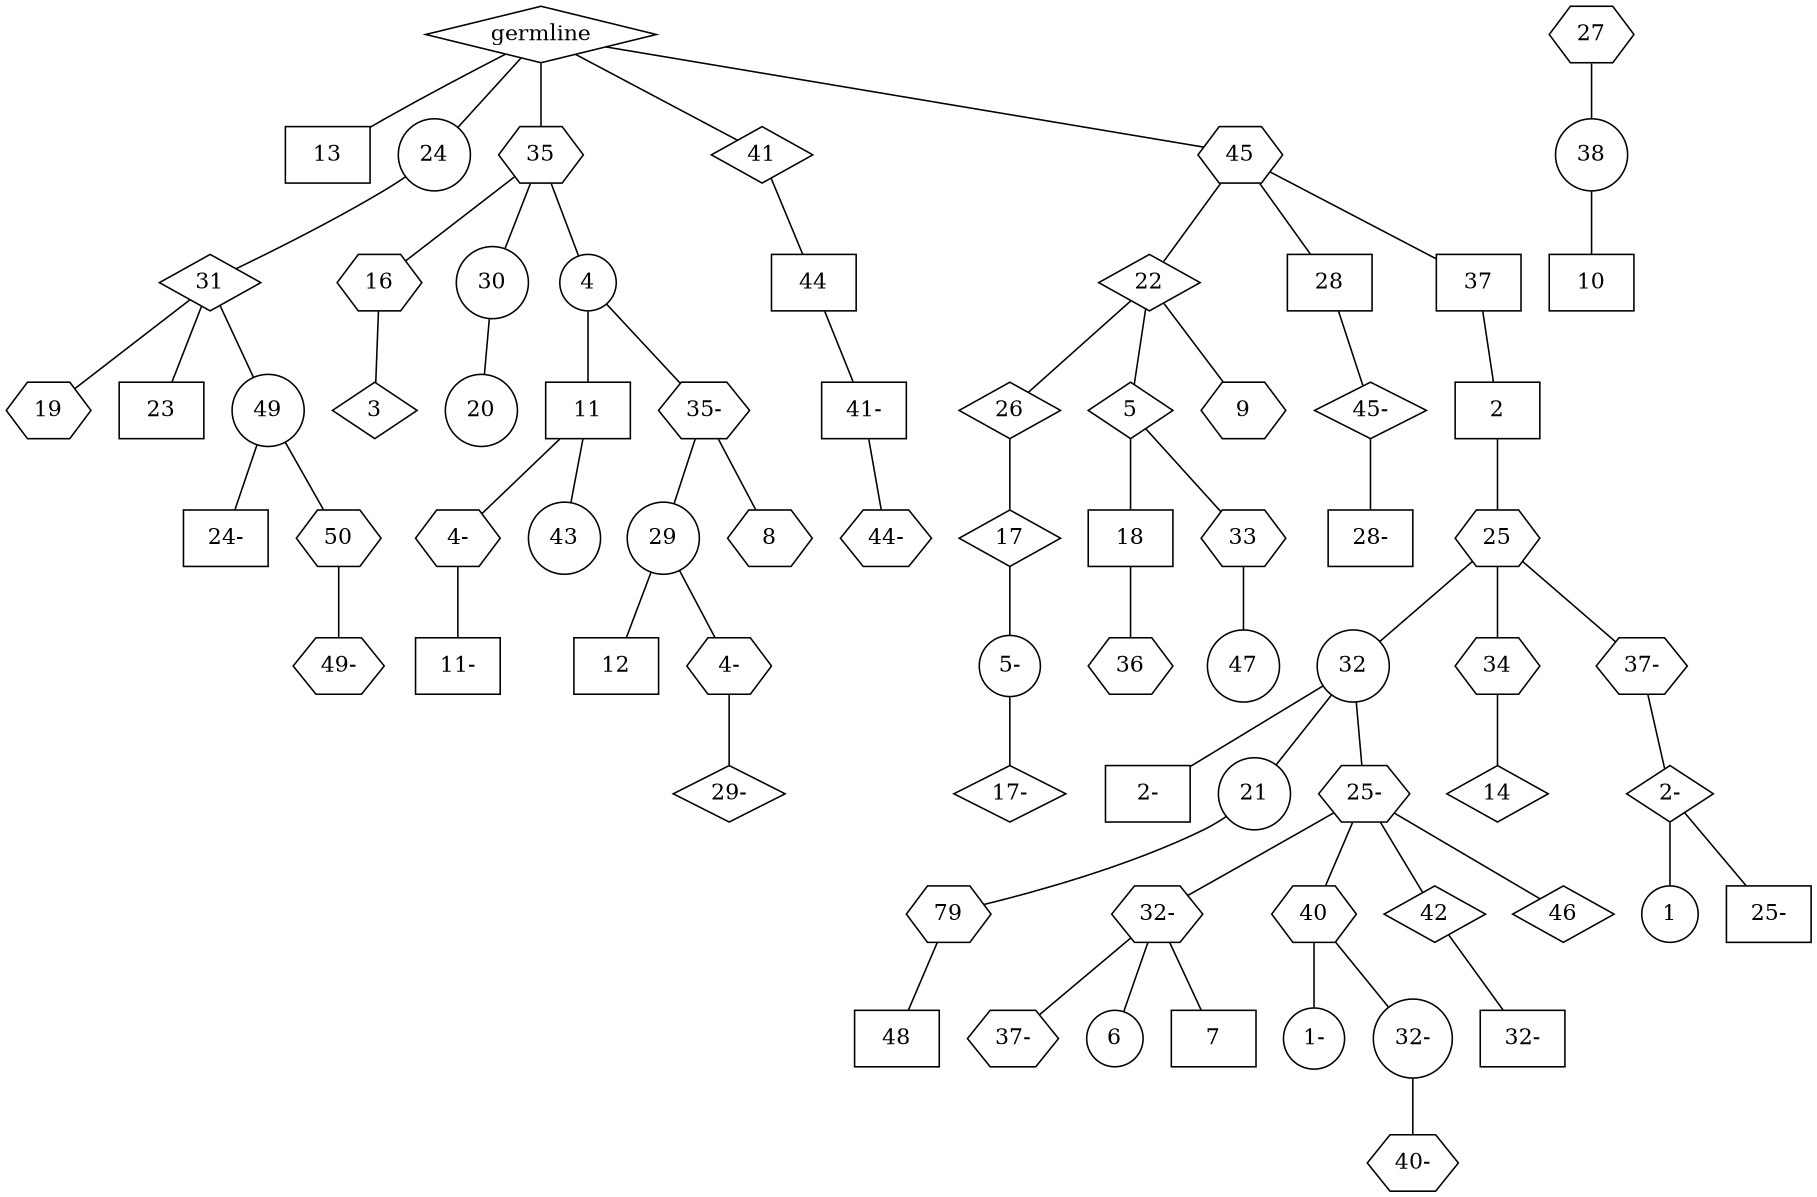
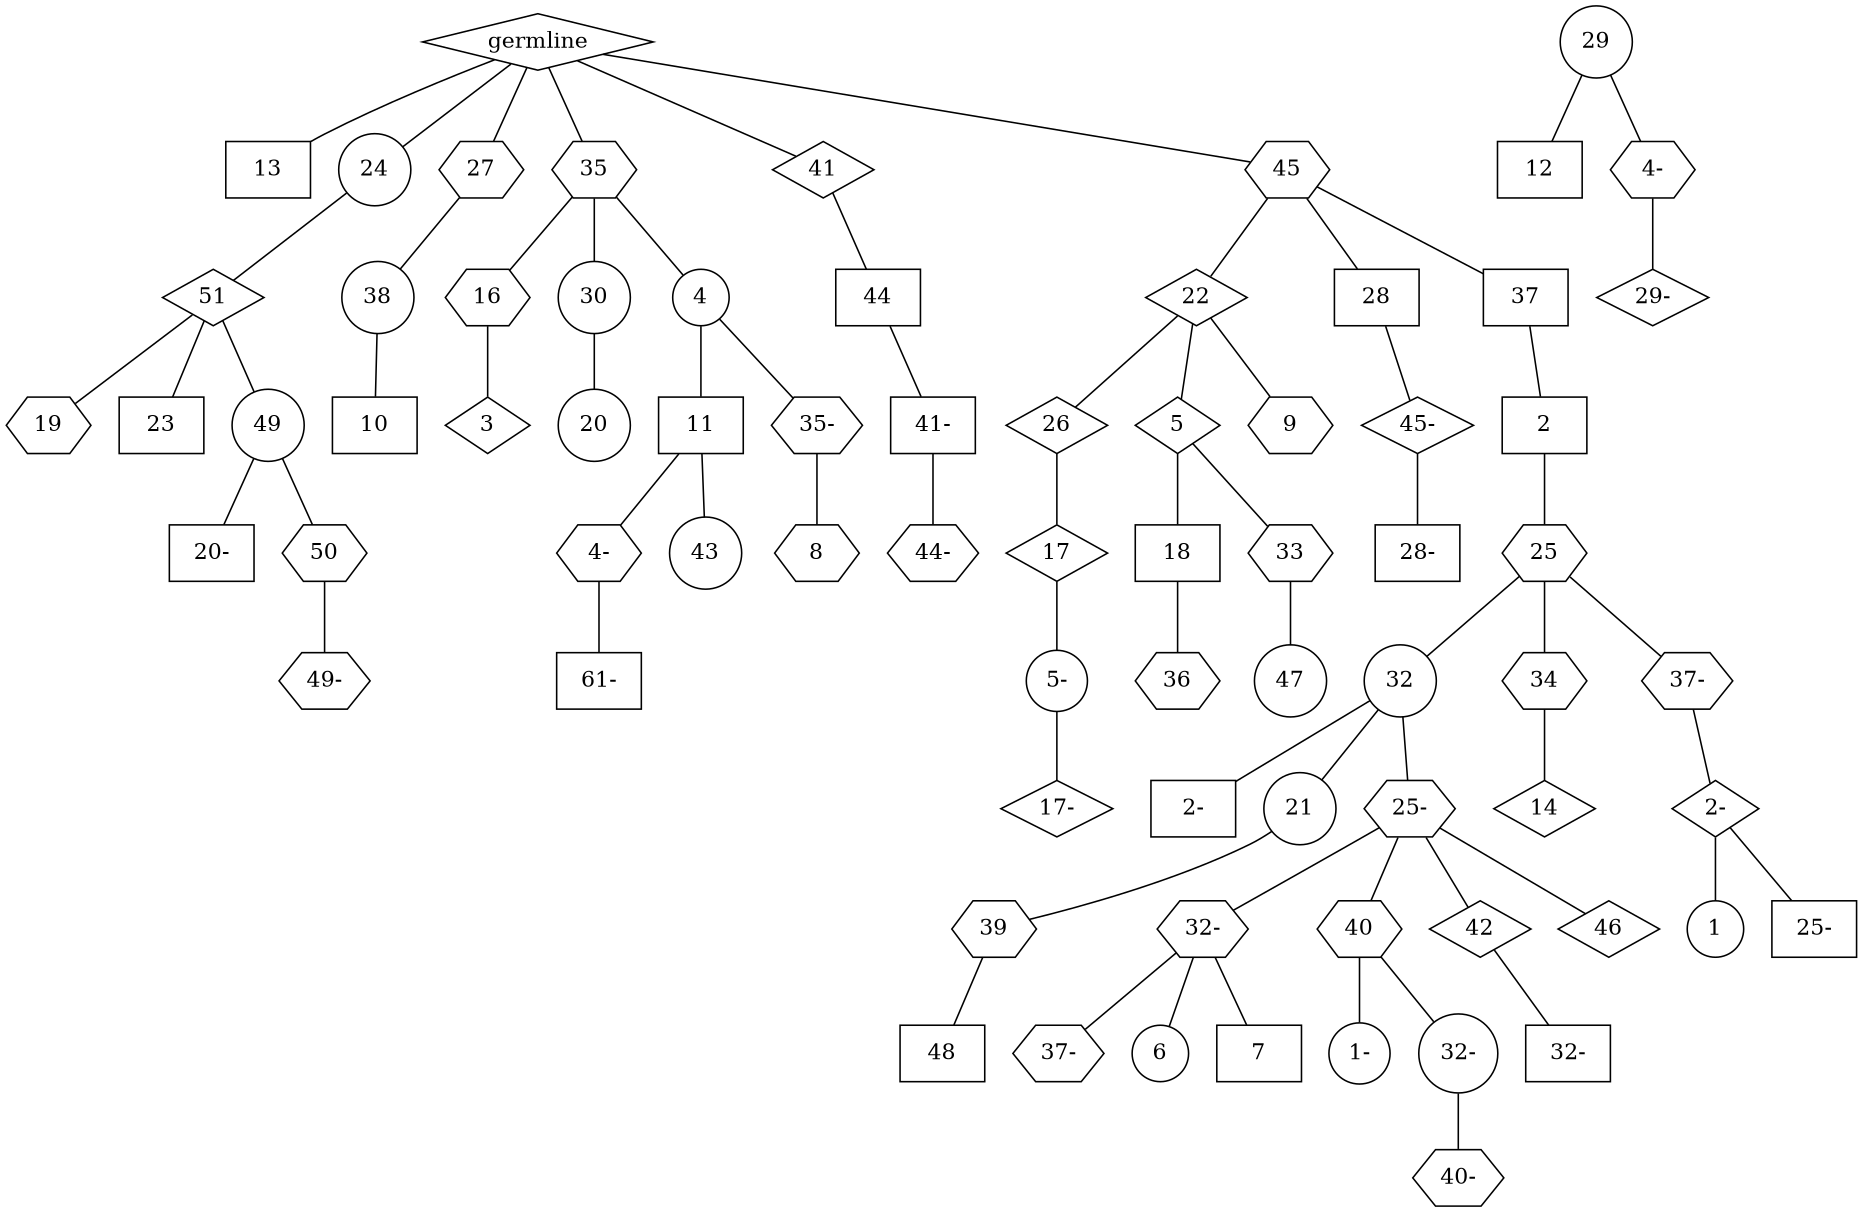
edge "germline" -- "27": added
node "31": label "31" -> "51"
edge "35-" -- "29": removed
node "24-": label "24-" -> "20-"
node "11-": label "11-" -> "61-"
node "79": label "79" -> "39"
